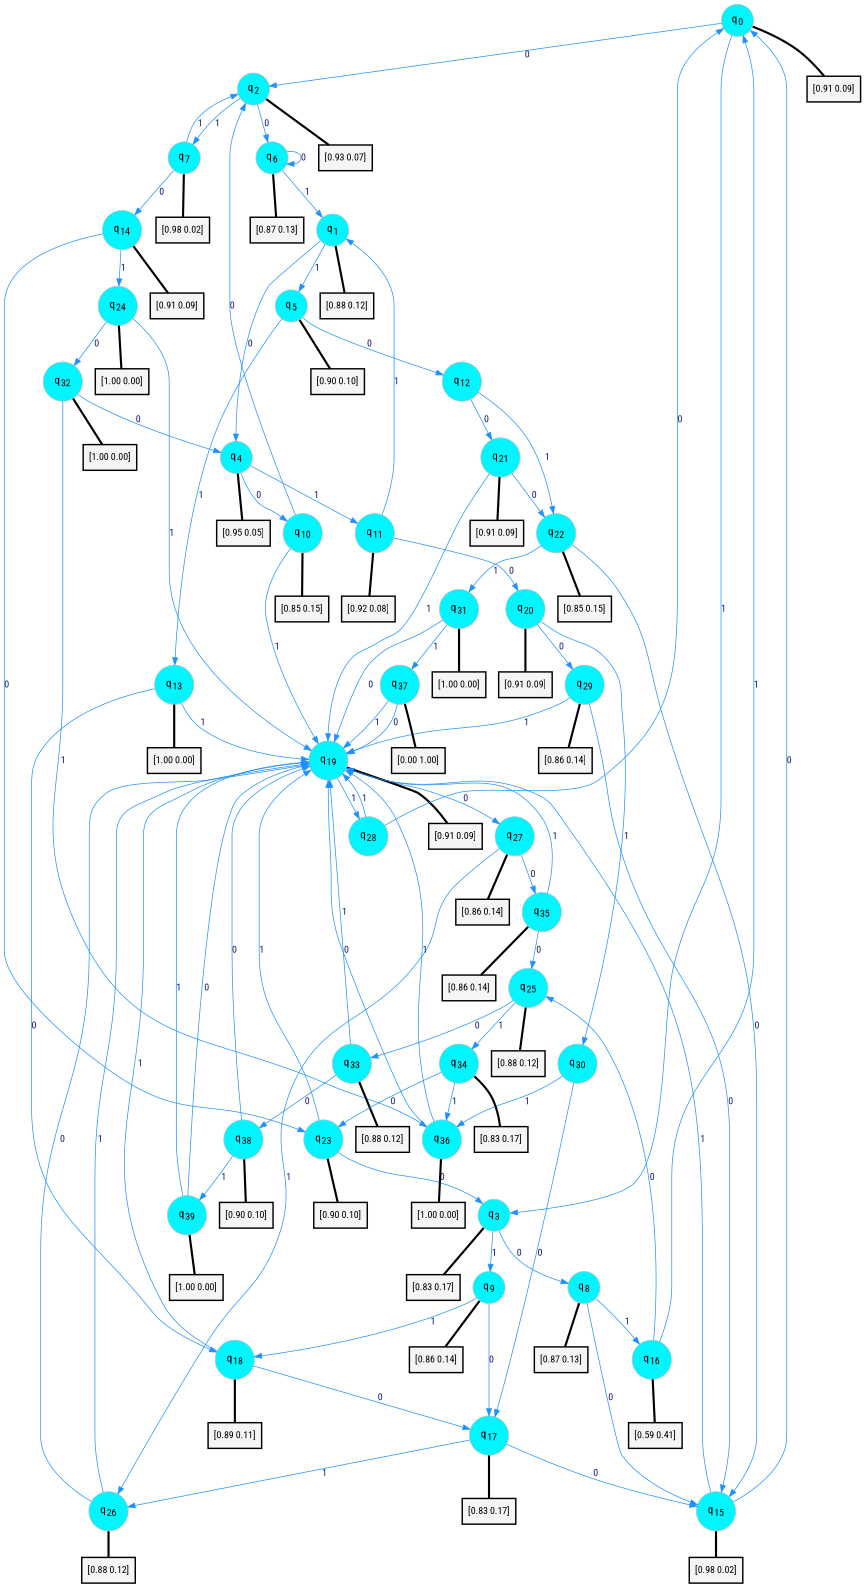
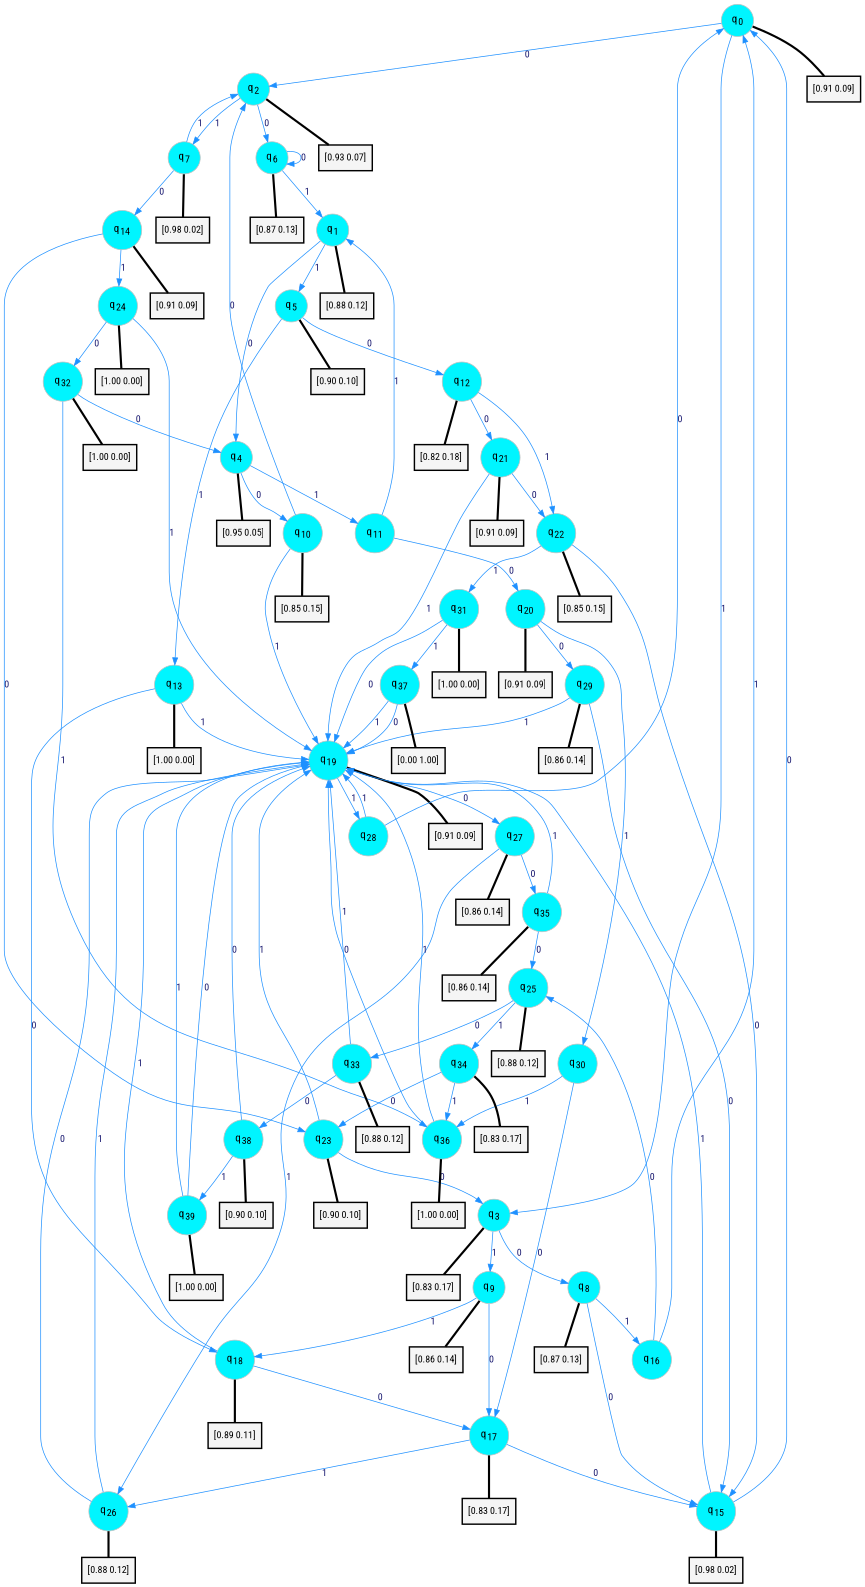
node "[0.82 0.18]": added
node "[0.92 0.08]": removed
node "[0.59 0.41]": removed
